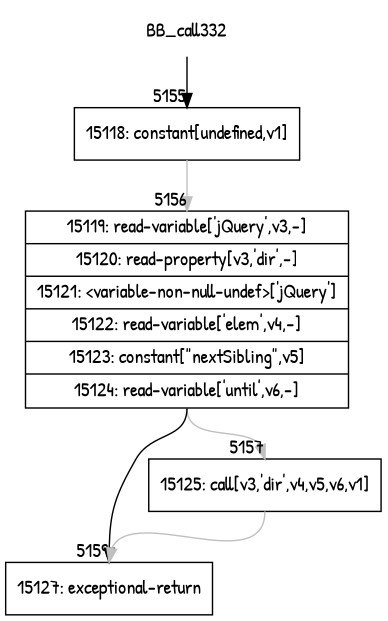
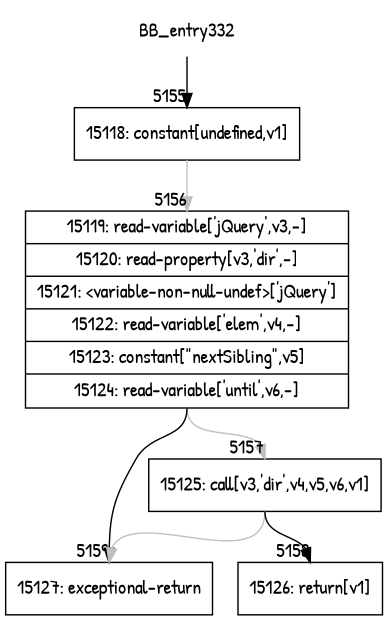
node "BB_call332": label "BB_call332" -> "BB_entry332"
node "15126: return[v1]": added
